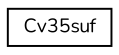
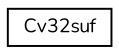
node "Cv35suf": label "Cv35suf" -> "Cv32suf"
